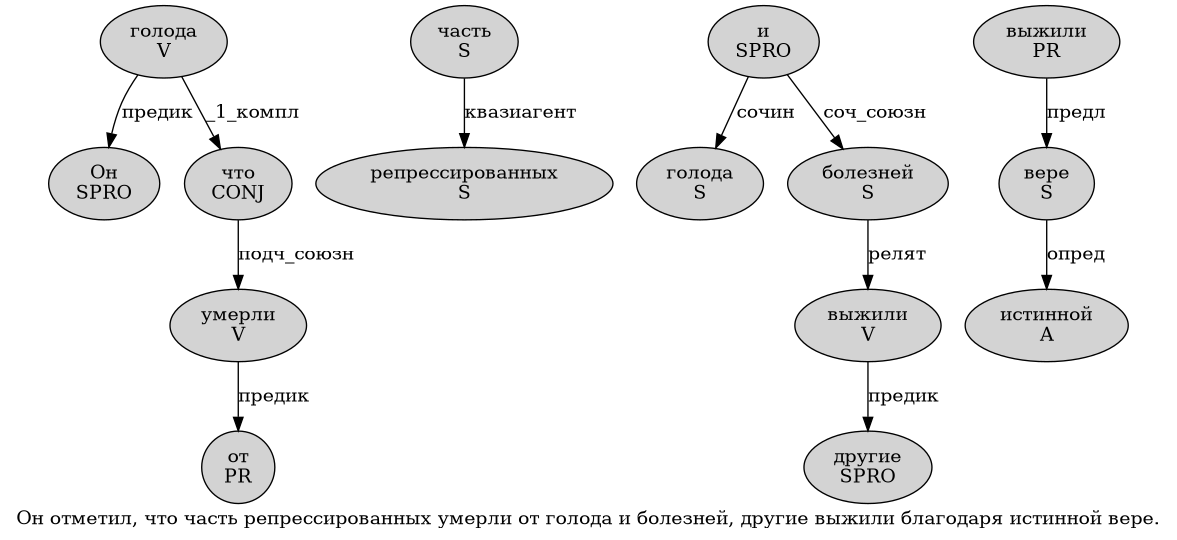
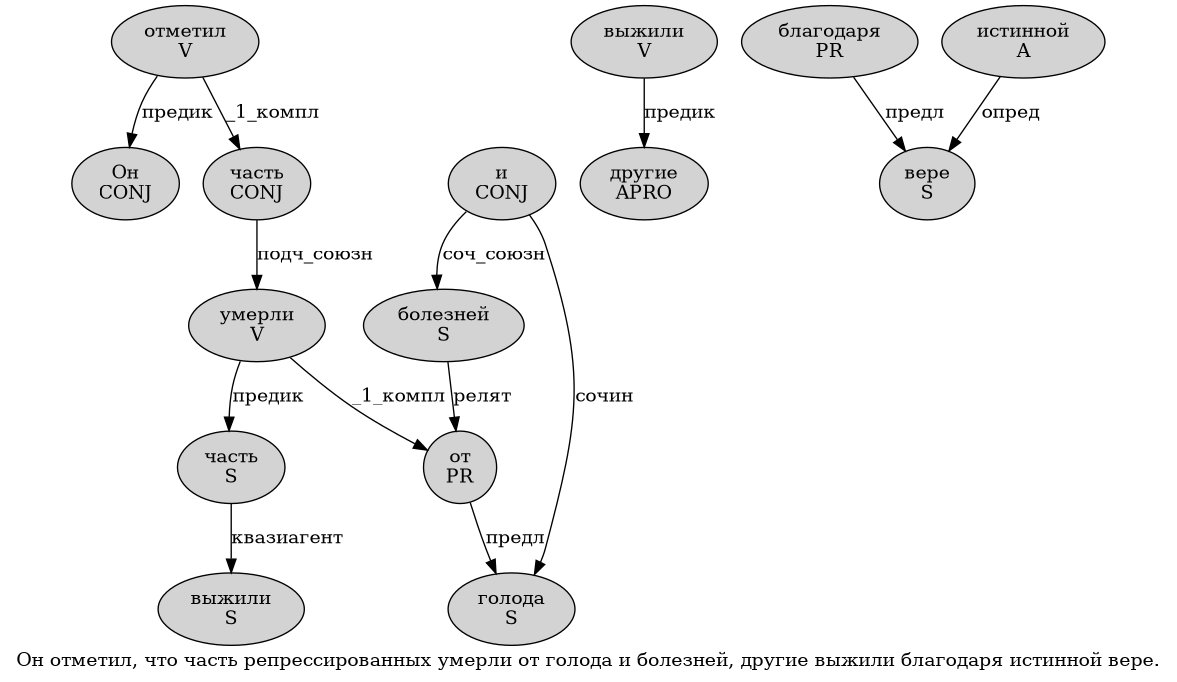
node "голода V": label "голода V" -> "отметил V"
node "и SPRO": label "и SPRO" -> "и CONJ"
node "выжили PR": label "выжили PR" -> "благодаря PR"
node "Он SPRO": label "Он SPRO" -> "Он CONJ"
node "что CONJ": label "что CONJ" -> "часть CONJ"
node "репрессированных S": label "репрессированных S" -> "выжили S"
edge "болезней S" -> "выжили V": now "болезней S" -> "от PR"
edge "вере S" -> "истинной A": reversed
edge "умерли V" -> "часть S": added, label "предик"
edge "умерли V" -> "от PR": label "предик" -> "_1_компл"
node "другие SPRO": label "другие SPRO" -> "другие APRO"
edge "от PR" -> "голода S": added, label "предл"
